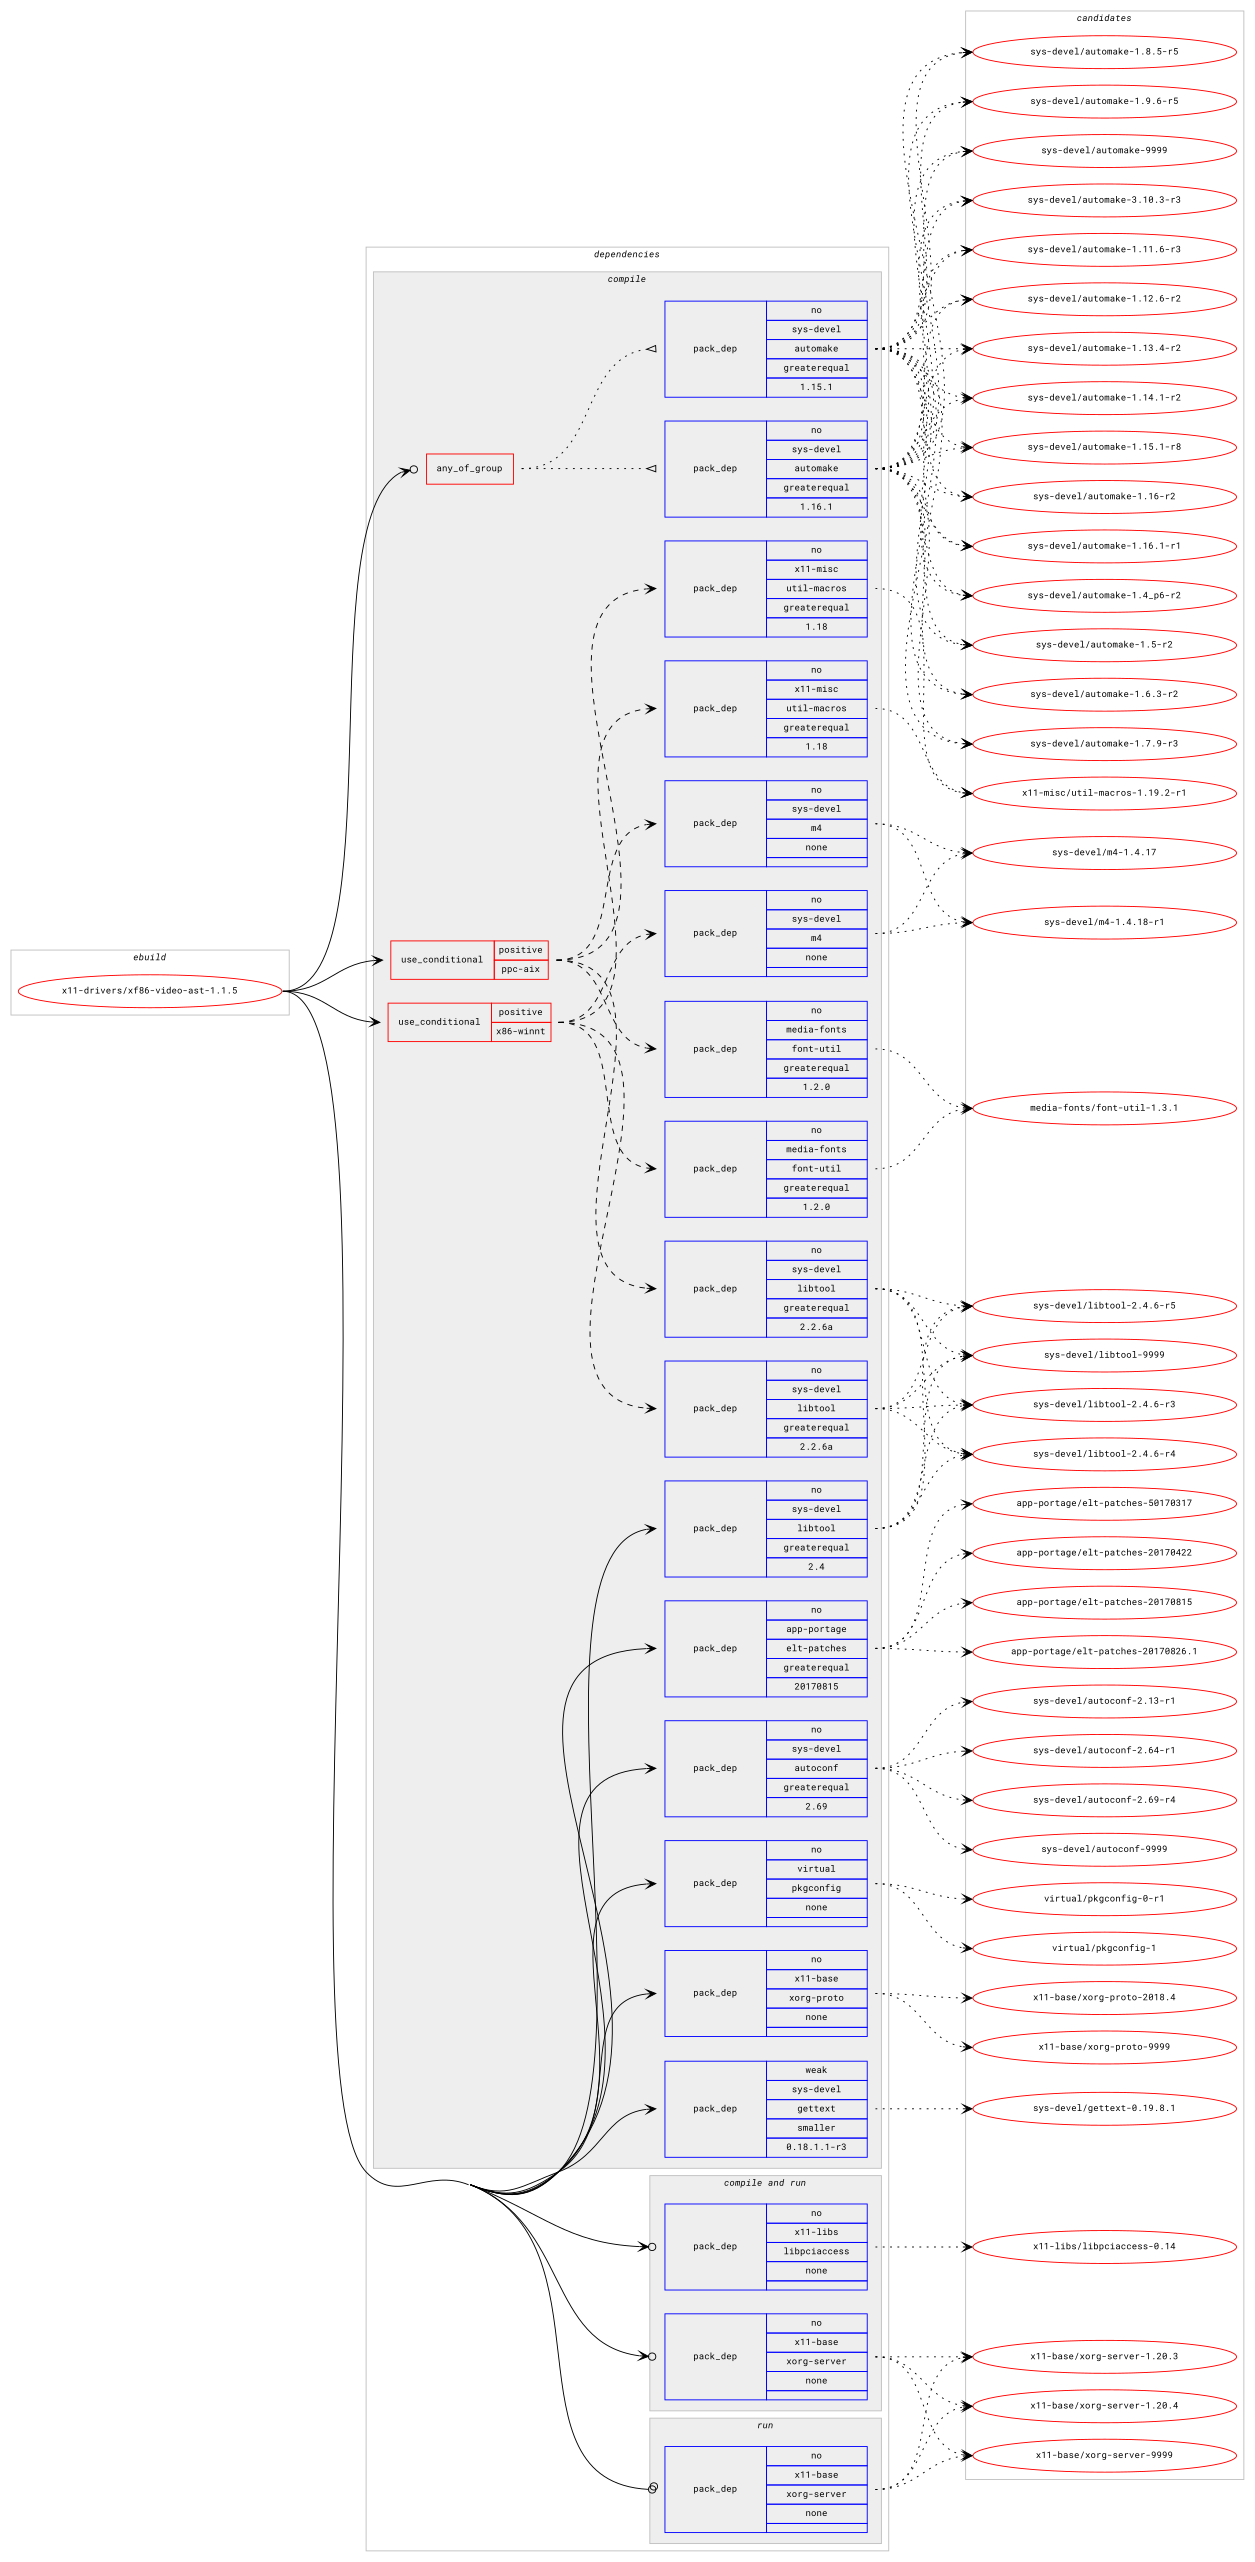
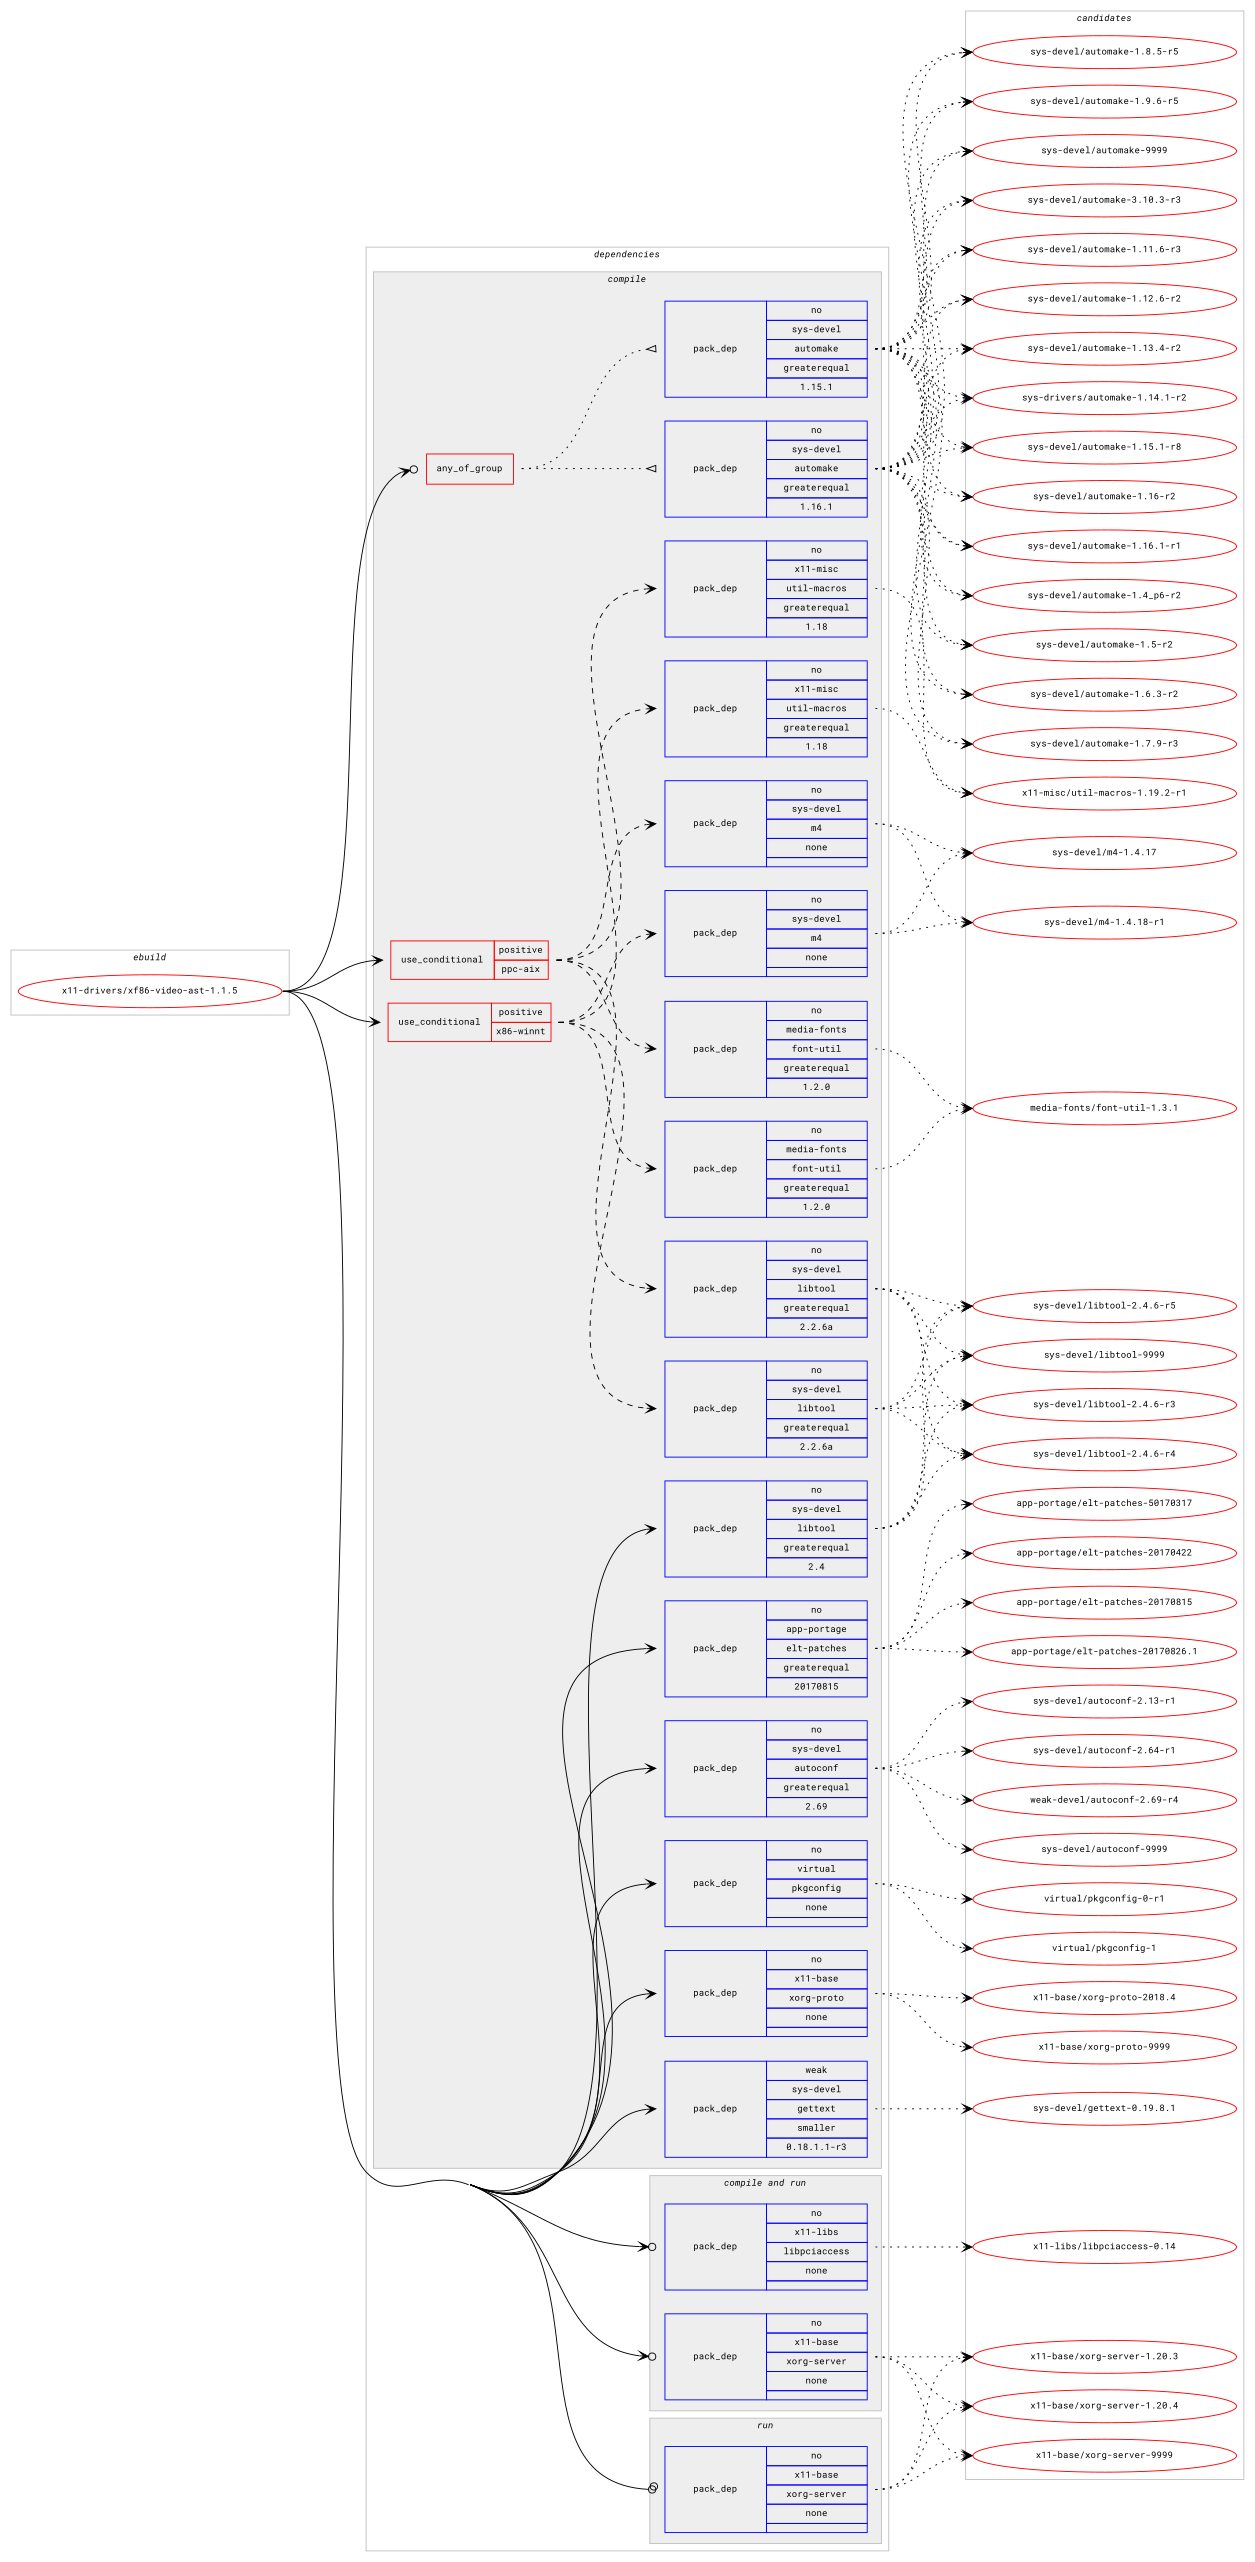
node "sys-devel/automake-1.14.1-r2": label "sys-devel/automake-1.14.1-r2" -> "sys-drivers/automake-1.14.1-r2"
node "sys-devel/autoconf-2.69-r4": label "sys-devel/autoconf-2.69-r4" -> "weak-devel/autoconf-2.69-r4"
